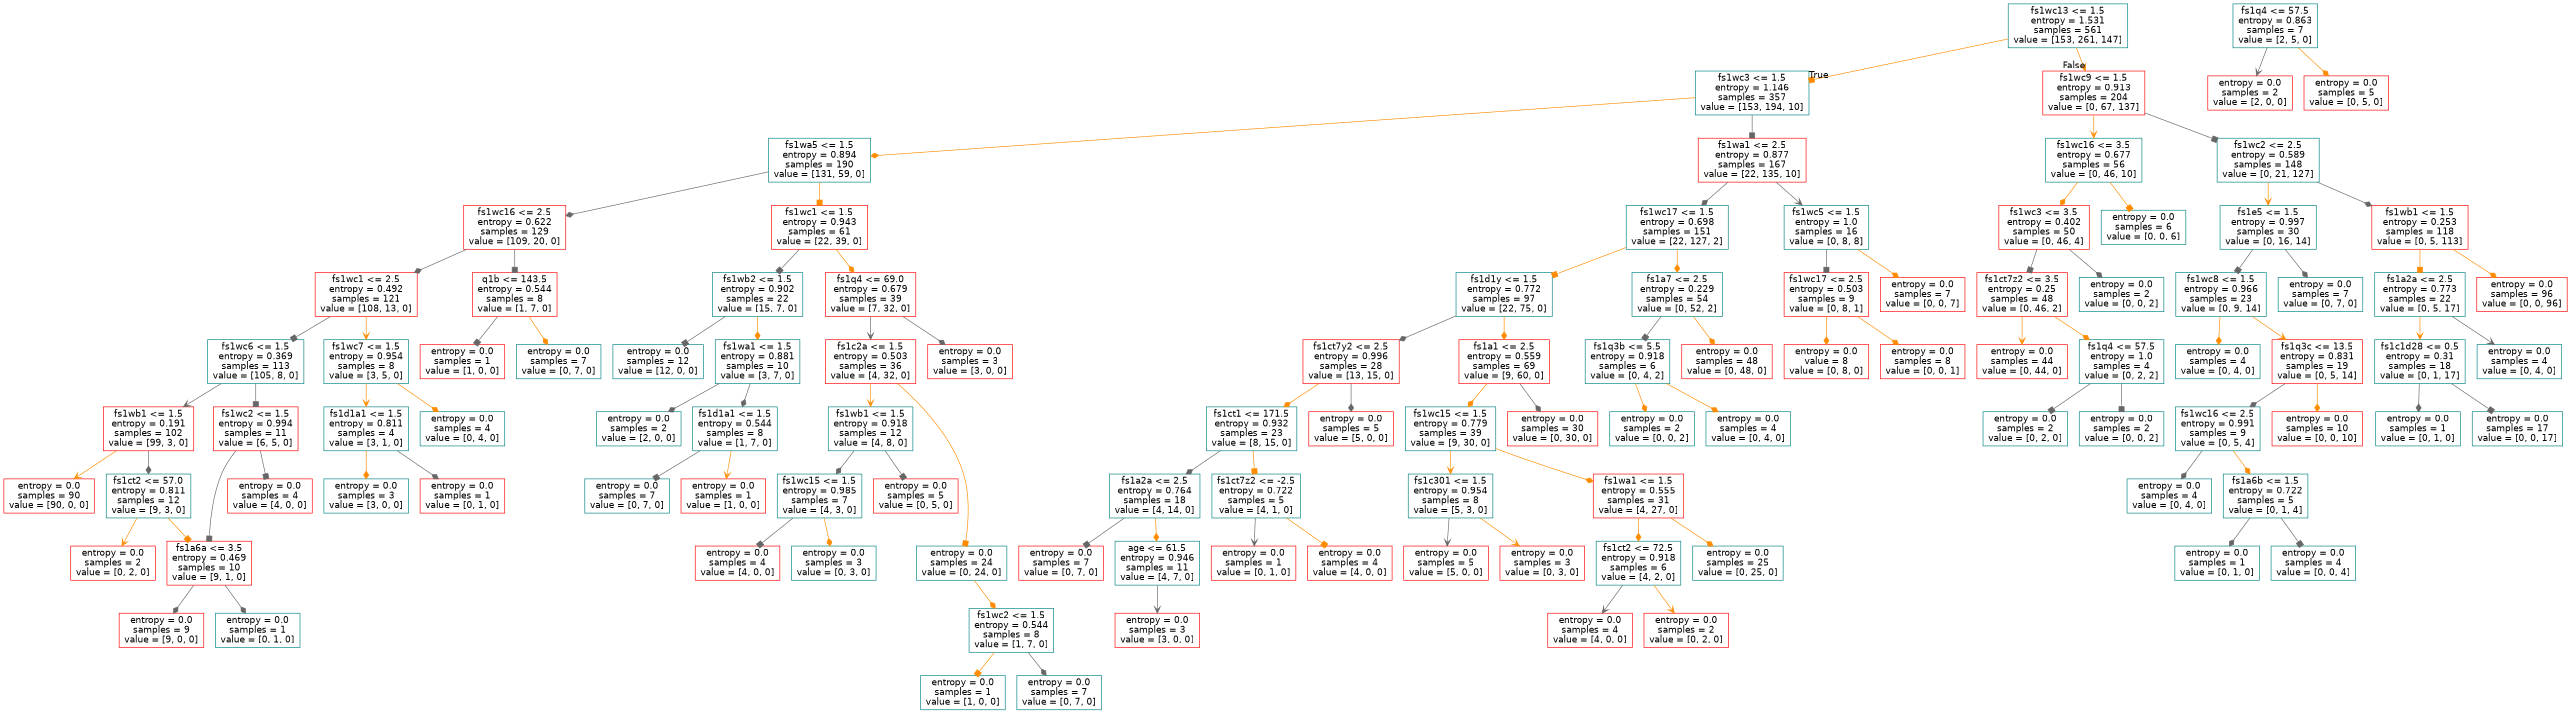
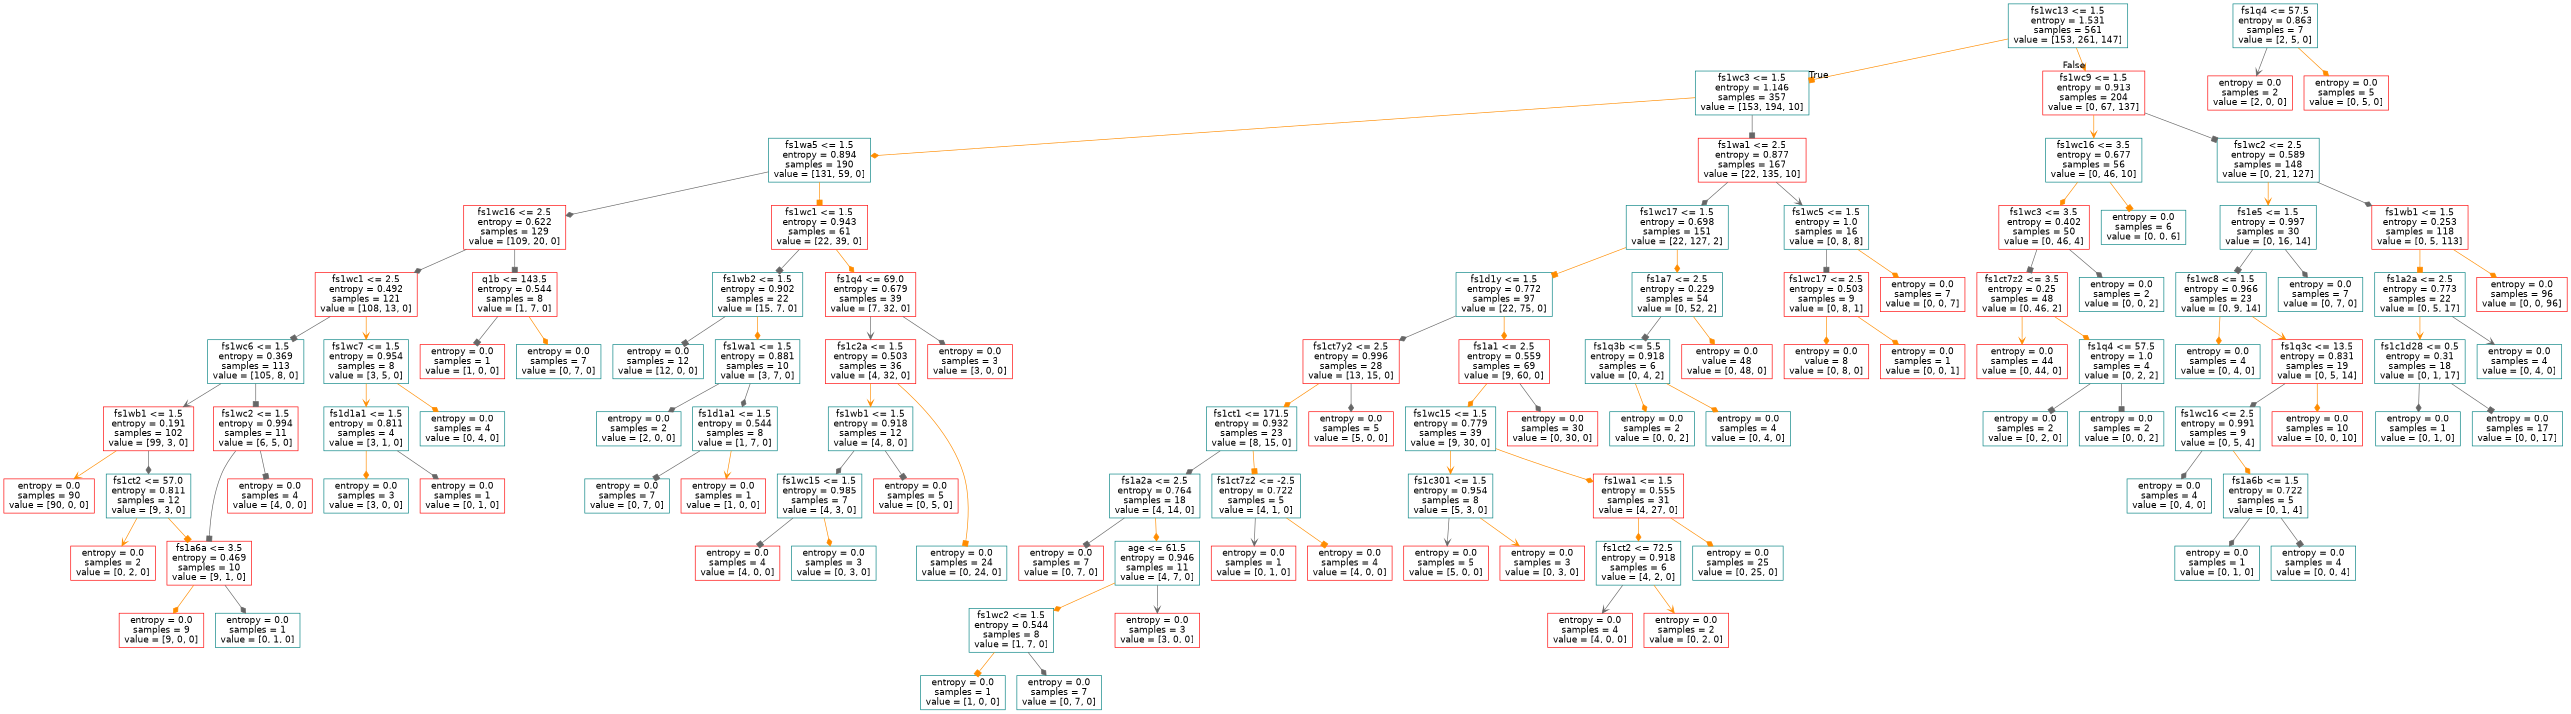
node "entropy = 0.0 samples = 48 value = [0, 48, 0]": label "entropy = 0.0 samples = 48 value = [0, 48, 0]" -> "entropy = 0.0 value = 48 value = [0, 48, 0]"
node "entropy = 0.0 samples = 8 value = [0, 0, 1]": label "entropy = 0.0 samples = 8 value = [0, 0, 1]" -> "entropy = 0.0 samples = 1 value = [0, 0, 1]"
edge "entropy = 0.0 samples = 24 value = [0, 24, 0]" -> "fs1wc2 <= 1.5 entropy = 0.544 samples = 8 value = [1, 7, 0]": now "age <= 61.5 entropy = 0.946 samples = 11 value = [4, 7, 0]" -> "fs1wc2 <= 1.5 entropy = 0.544 samples = 8 value = [1, 7, 0]"
edge "fs1a6a <= 3.5 entropy = 0.469 samples = 10 value = [9, 1, 0]" -> "entropy = 0.0 samples = 9 value = [9, 0, 0]": color gray40 -> darkorange
